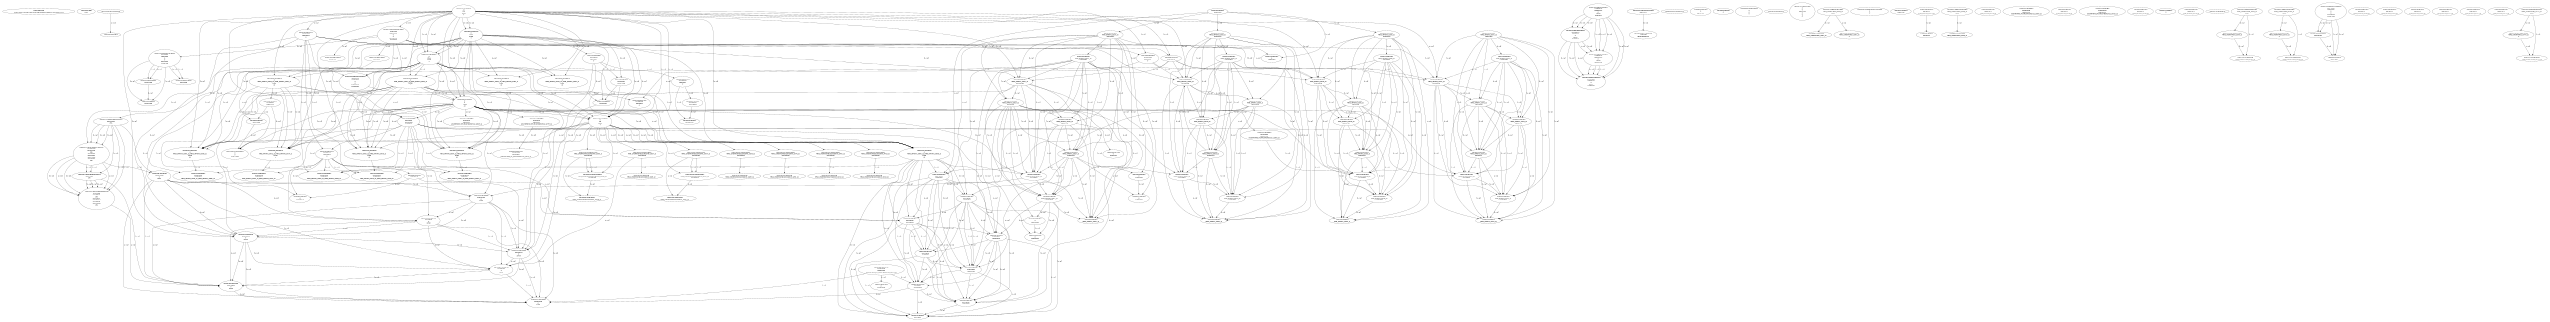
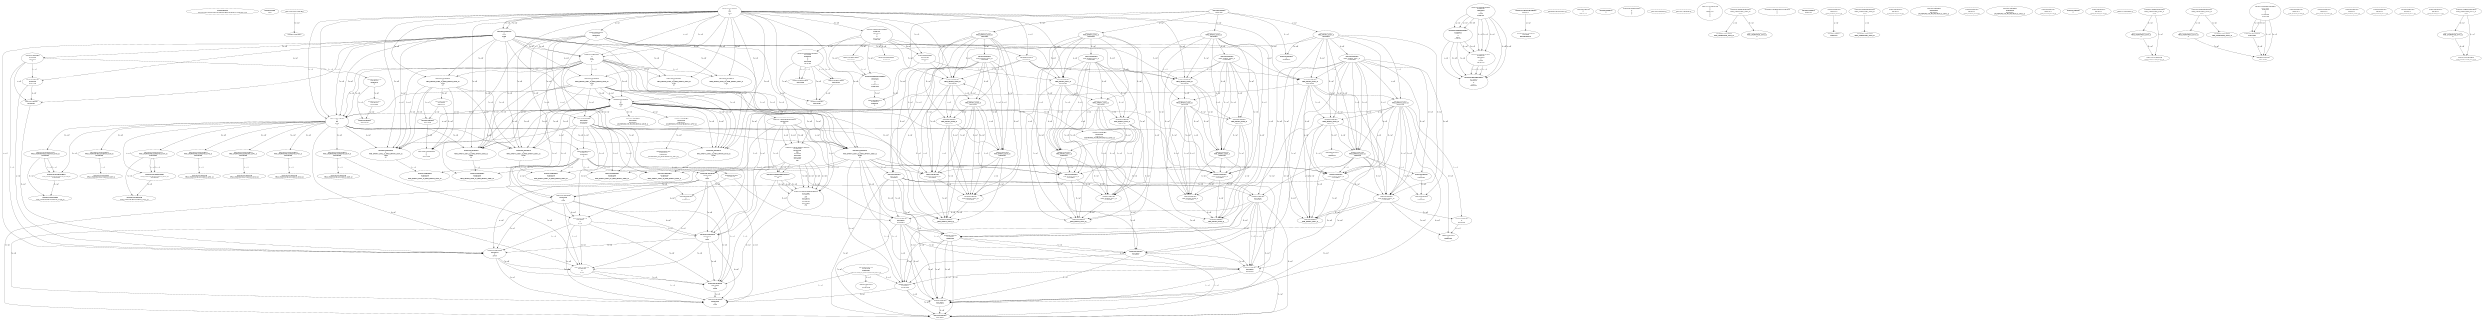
node "268454017.GetLastError": added
edge "268464893.lstrlenW 268497860" -> "268464425.lstrcatW retval_lstrlenW_33372_32 268497860": added, label "(1-->2)"
edge "268454780.TerminateThread retval_CreateThread_32920_32 0" -> "268454790.CloseHandle retval_CreateThread_32920_32": now "268454780.TerminateThread retval_CreateThread_32920_32 0" -> "268466320.lstrlenW 3221796364"
edge "268466202.VirtualAlloc 0 3596 12288 4" -> "268464439.lstrcatW 0 3221786624": now "268466202.VirtualAlloc 0 3596 12288 4" -> "268466481.VirtualFree 3221770240 0 32768"
edge "268464447.lstrcatW retval_lstrlenW_32835_32 268500948" -> "268464425.lstrcatW 3221798912 268497860": now "268464447.lstrcatW retval_lstrlenW_32835_32 268500948" -> "268464706.lstrcatW retval_lstrlenW_32835_32 3221778432"
